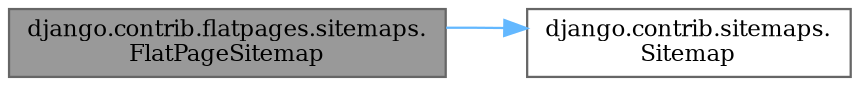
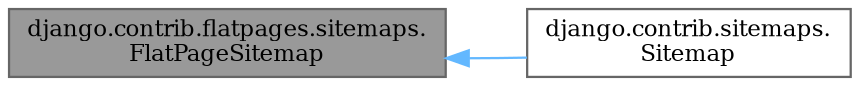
edge "django.contrib.flatpages.sitemaps. FlatPageSitemap" -> "django.contrib.sitemaps. Sitemap": reversed
